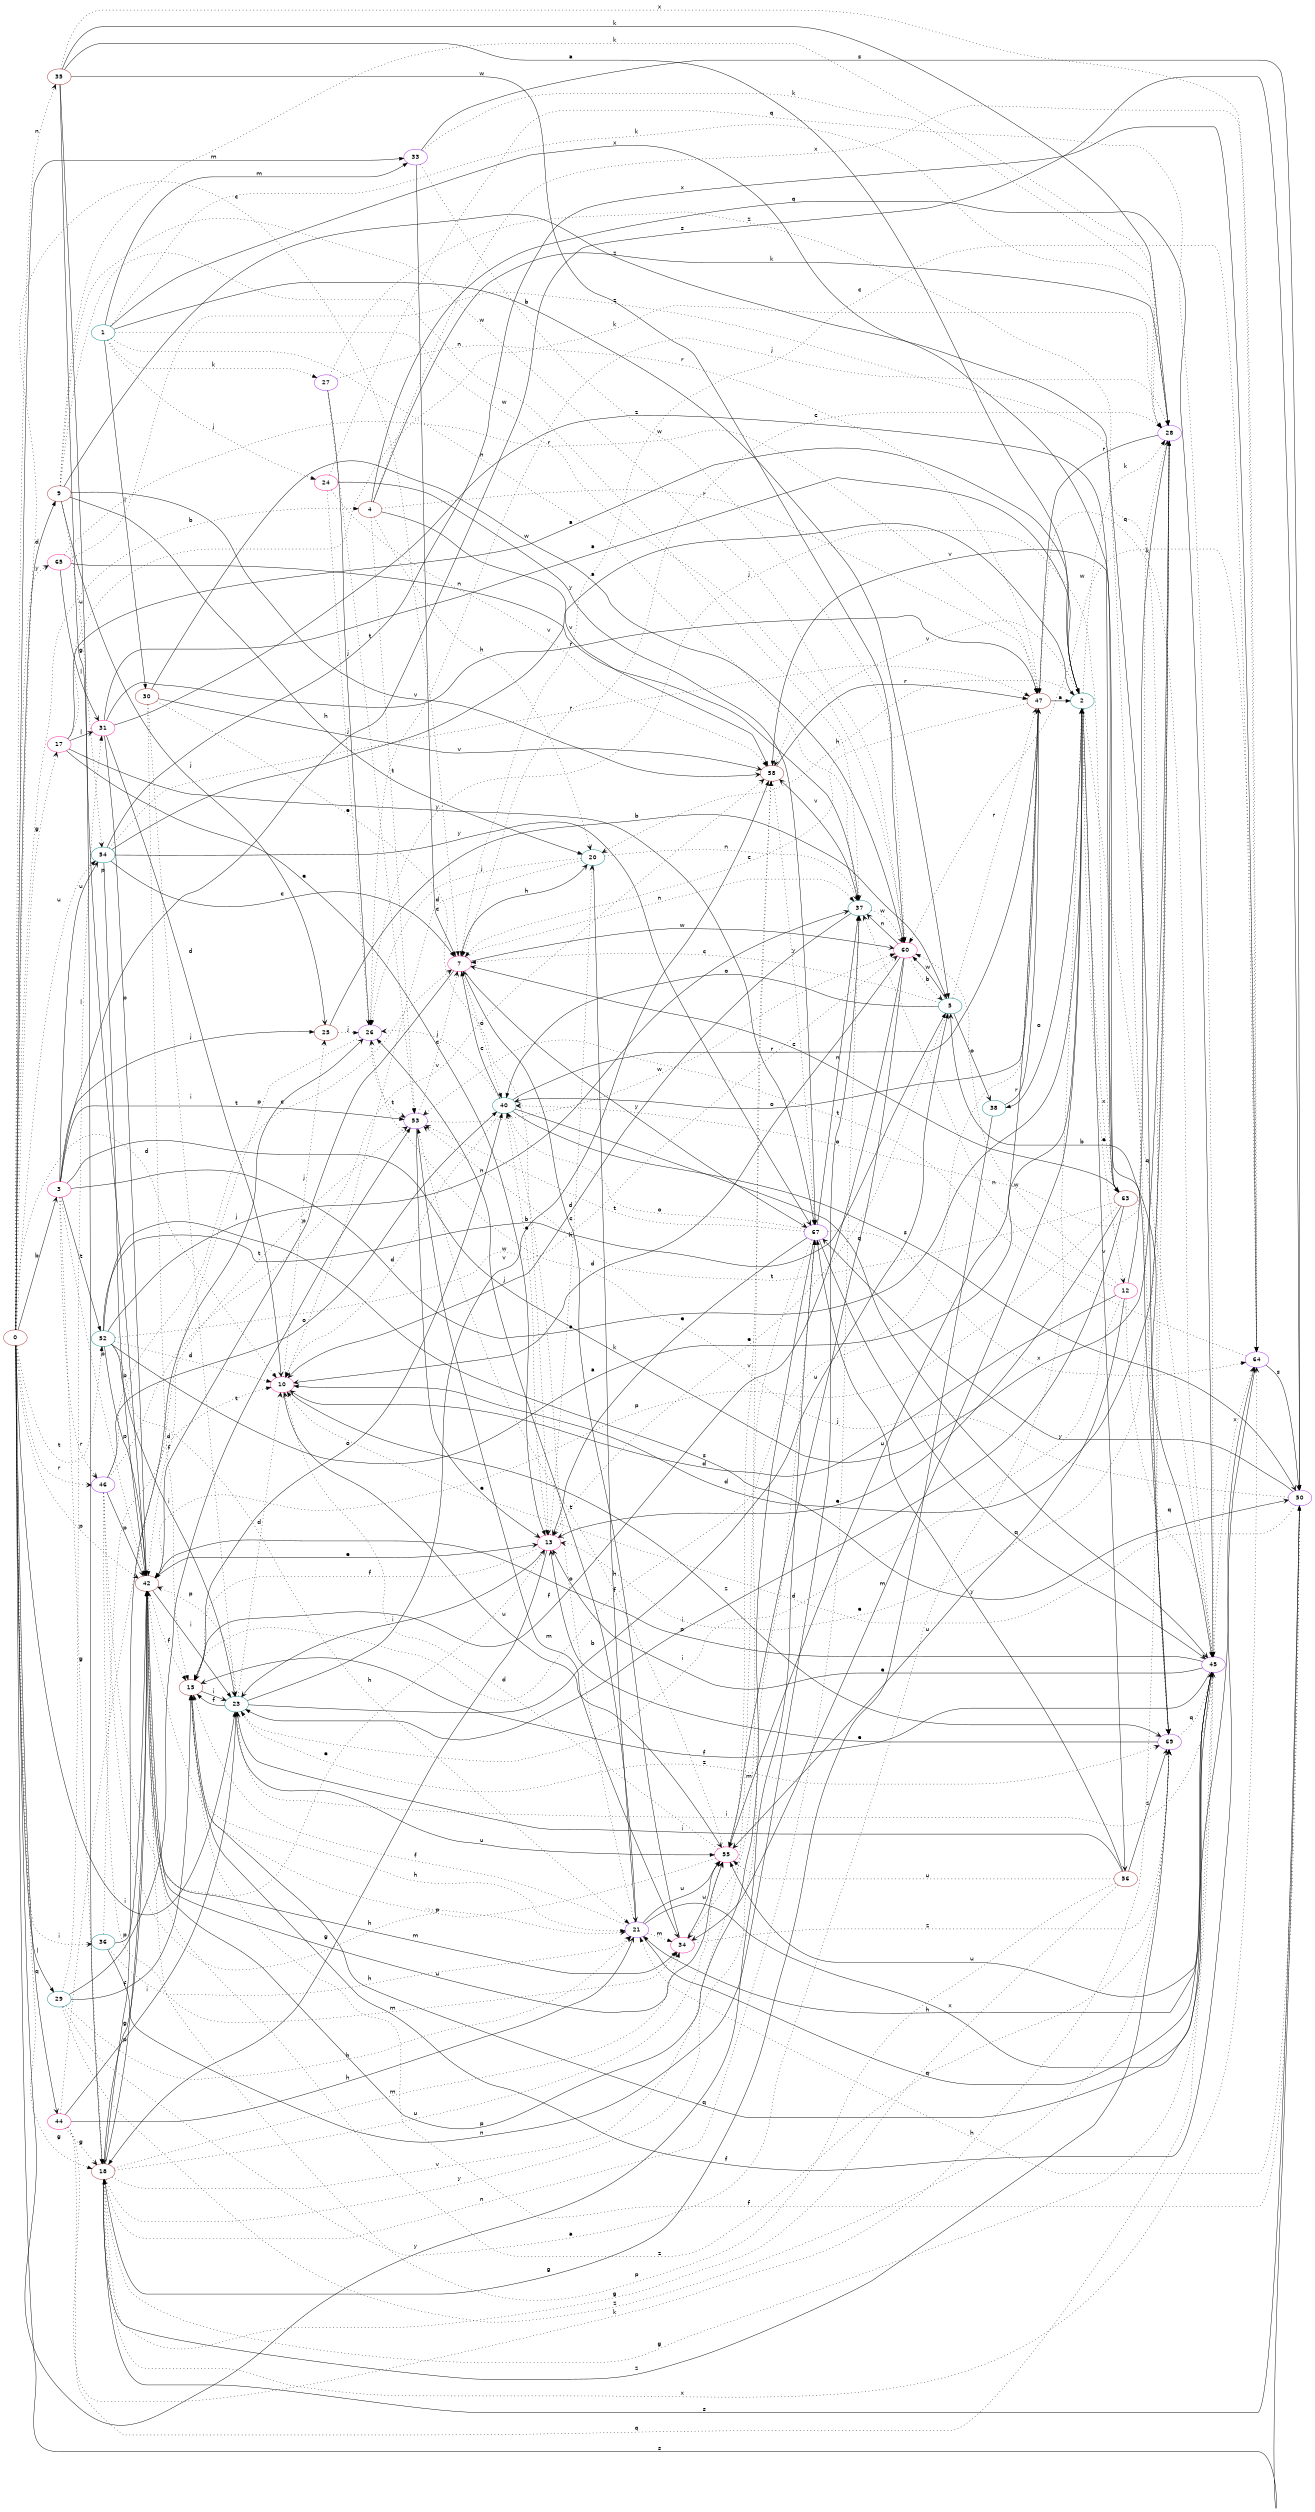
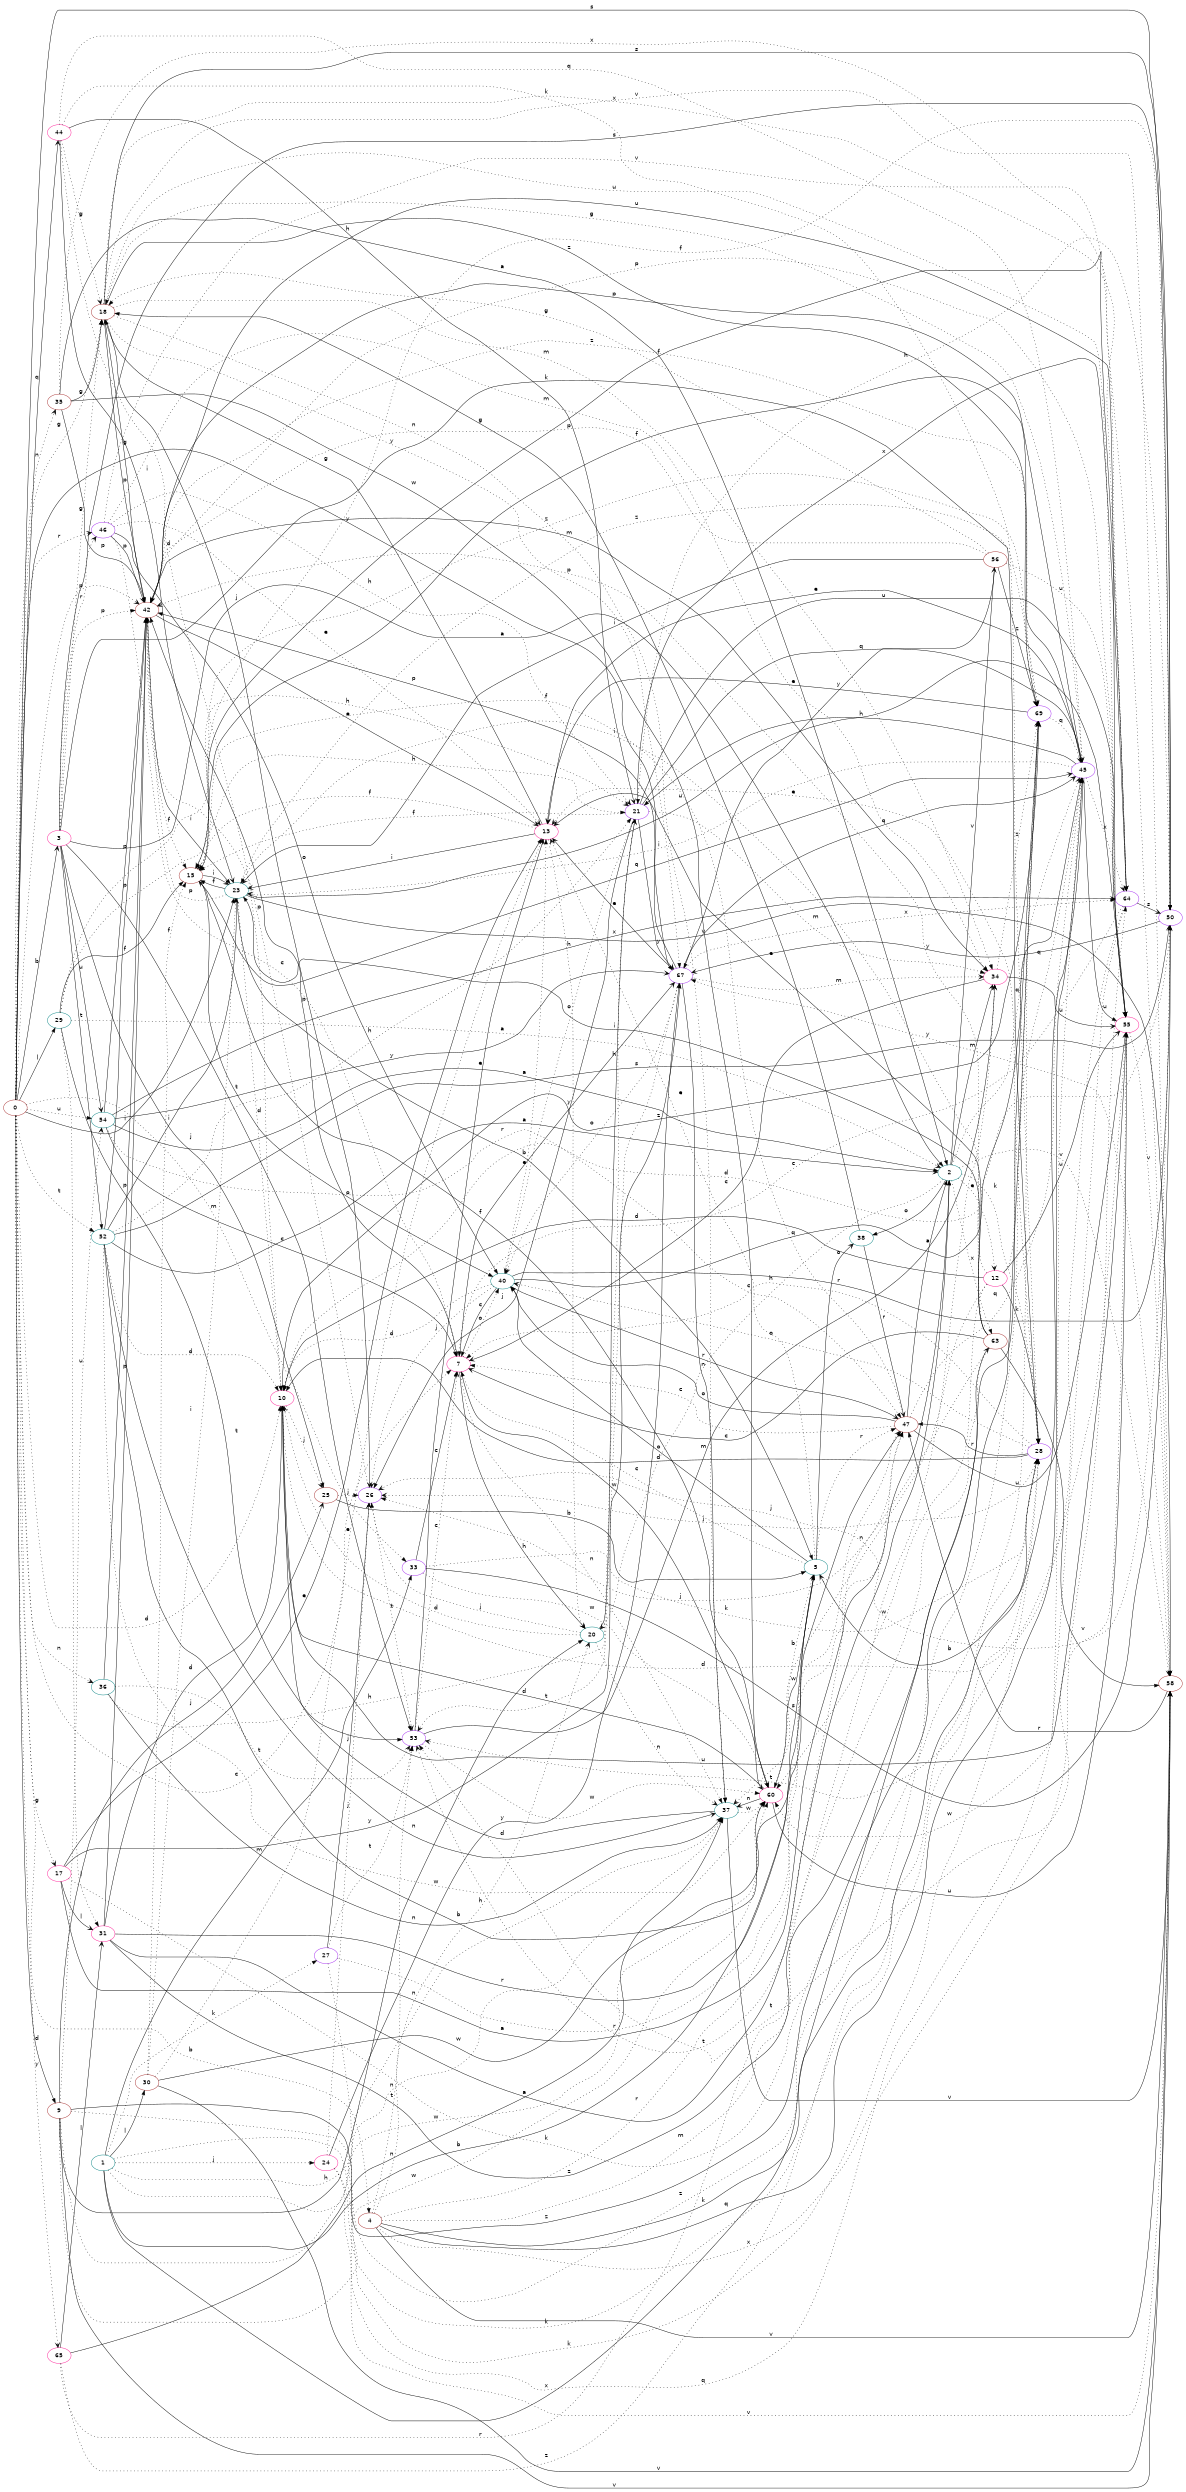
edge "35" -> "28": removed, label "k"
edge "0" -> "33": style solid -> dotted
edge "5" -> "47": arrowhead vee -> normal
edge "21" -> "67": added, label "y"
edge "40" -> "50": label "s" -> "r"
edge "4" -> "34": added, label "m"
edge "0" -> "36": label "i" -> "n"
